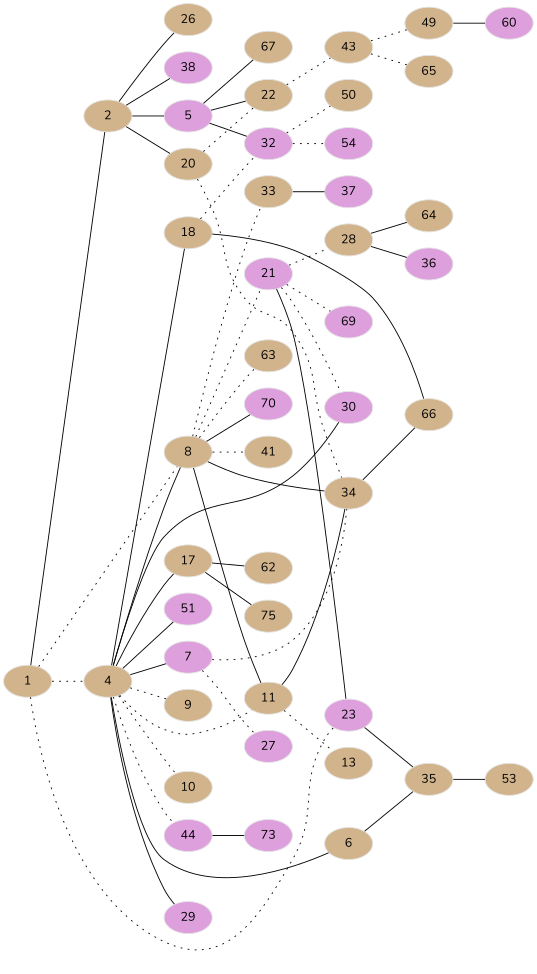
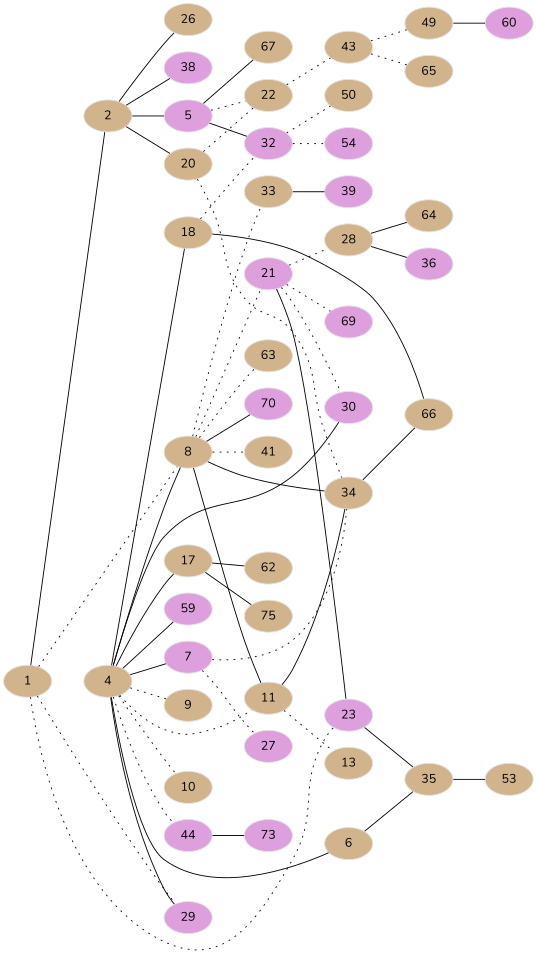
edge "22" -- "5": style solid -> dotted
node "37": label "37" -> "39"
node "51": label "51" -> "59"
edge "1" -- "4": now "1" -- "29"
